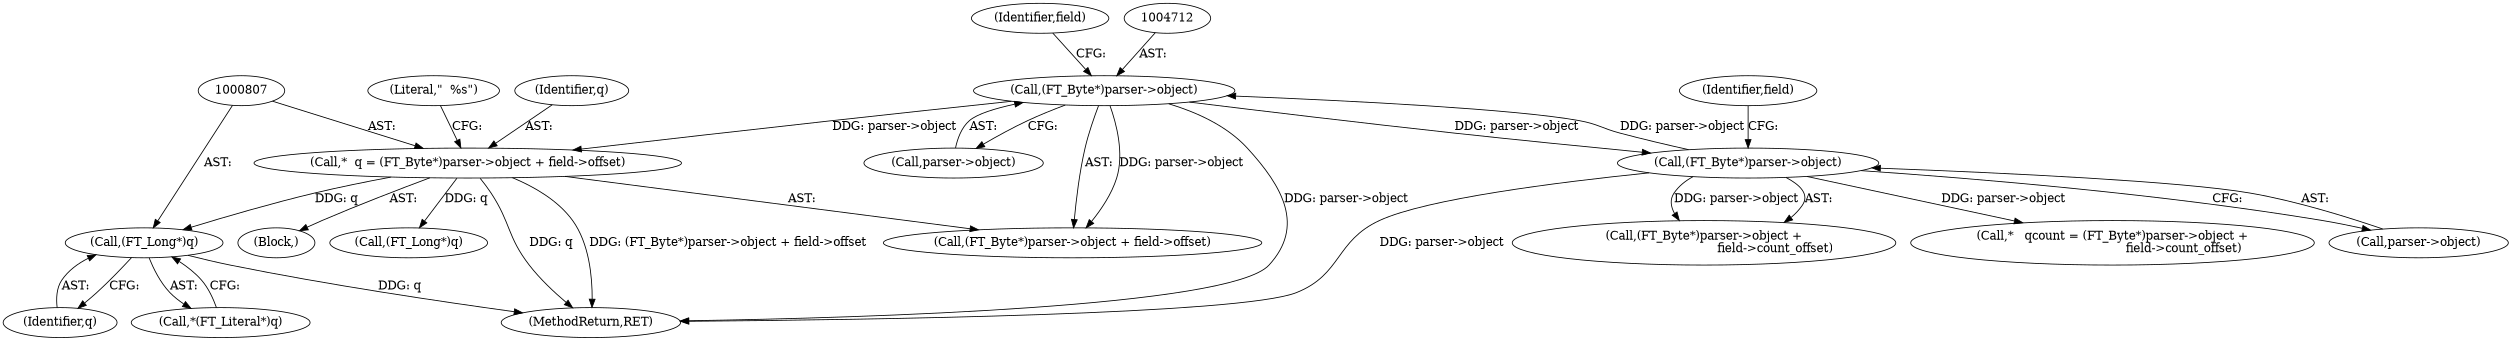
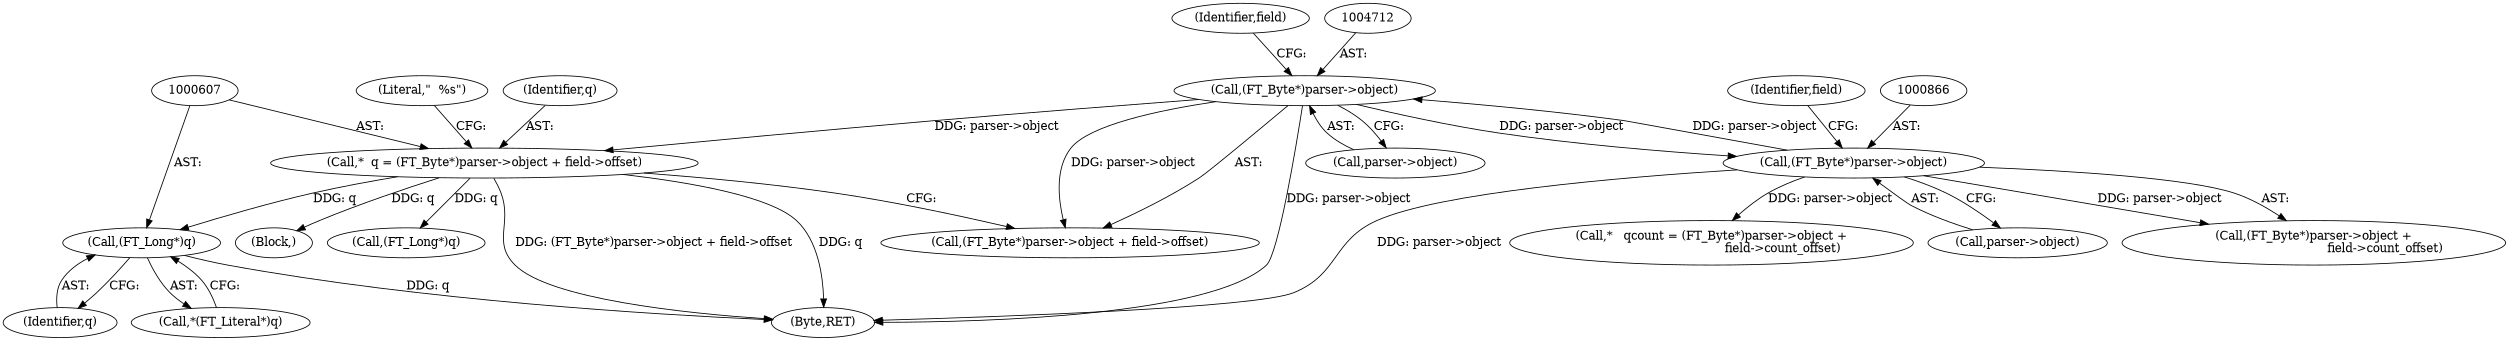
node "1000807": label "1000807" -> "1000607"
node "1000866": added
edge "(Call,*  q = (FT_Byte*)parser->object + field->offset)" -> "(Block,)": label "AST: " -> "DDG: q"
edge "(Call,*  q = (FT_Byte*)parser->object + field->offset)" -> "(Call,(FT_Byte*)parser->object + field->offset)": label "AST: " -> "CFG: "
node "(MethodReturn,RET)": label "(MethodReturn,RET)" -> "(Byte,RET)"
